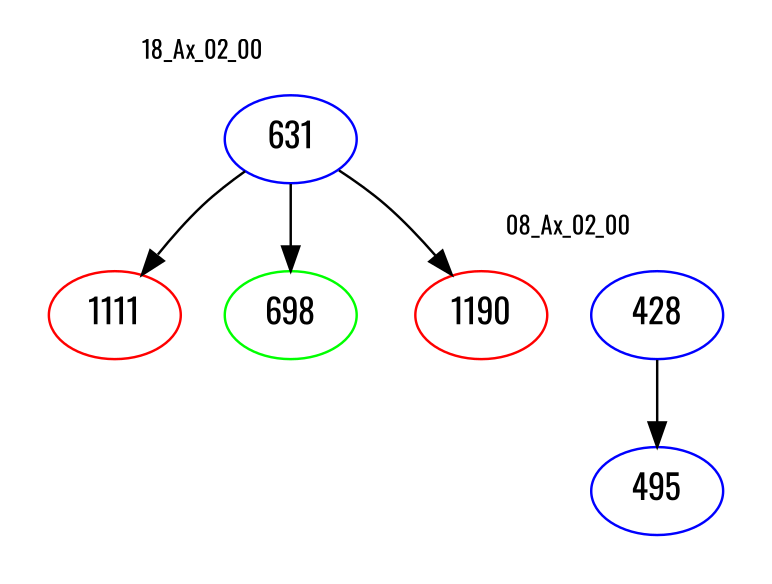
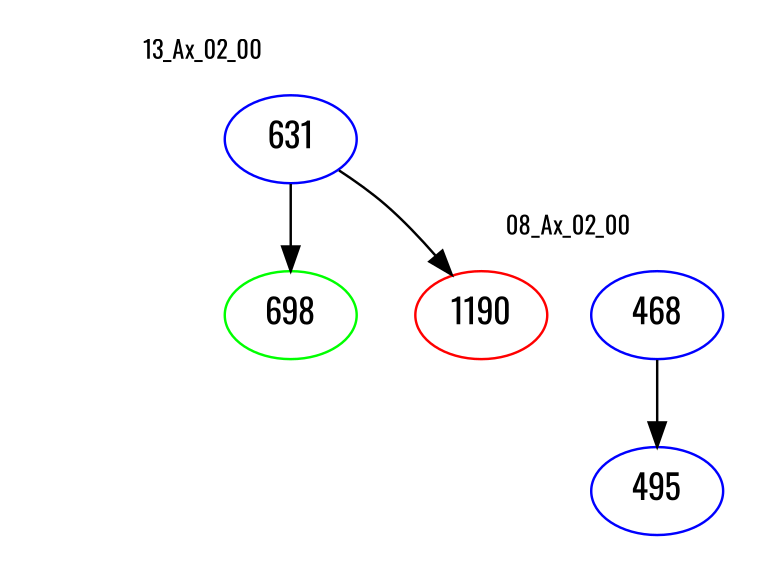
cluster "18_Ax_02_00": label "18_Ax_02_00" -> "13_Ax_02_00"
node "1111": removed
node "428": label "428" -> "468"
